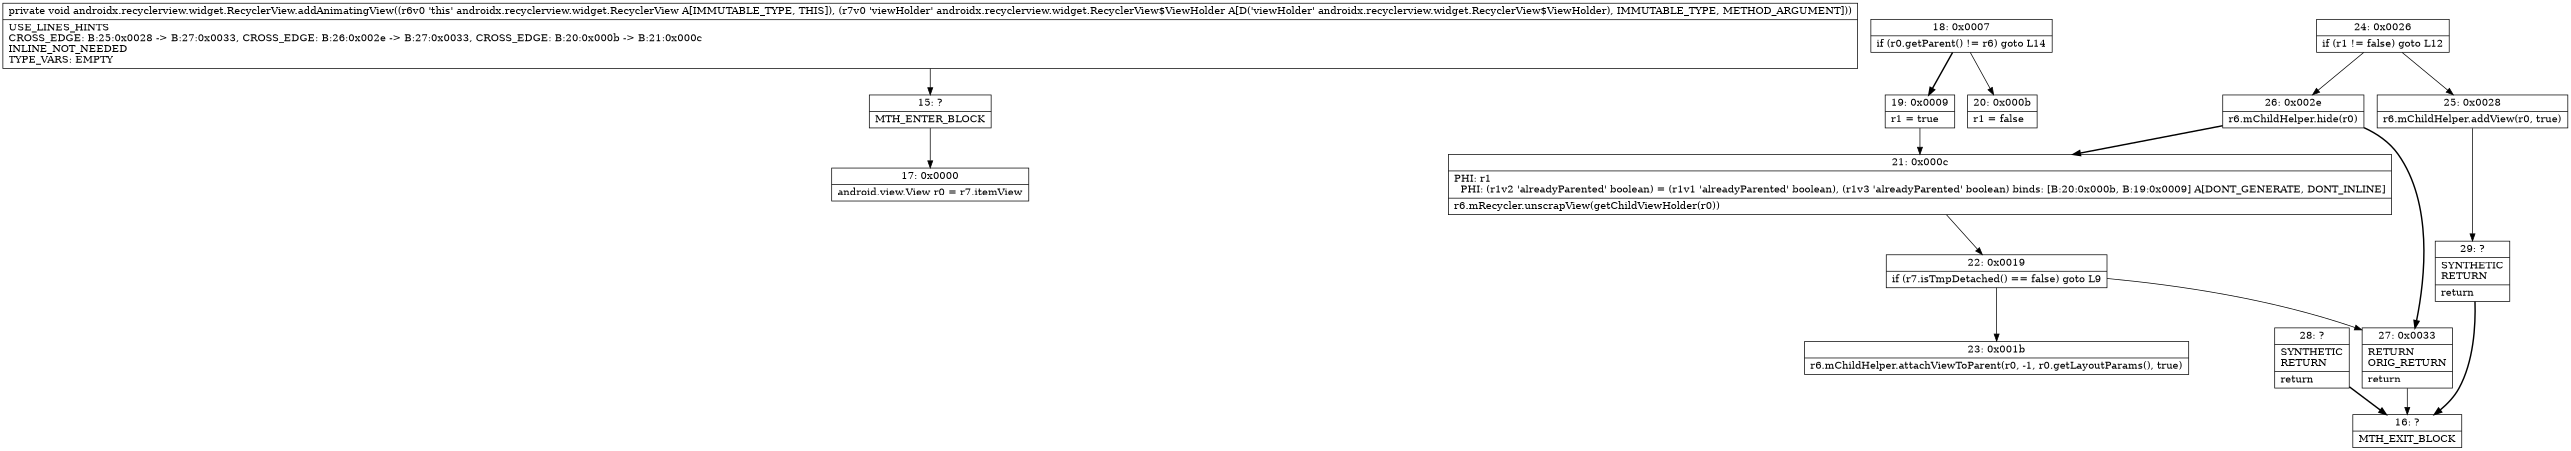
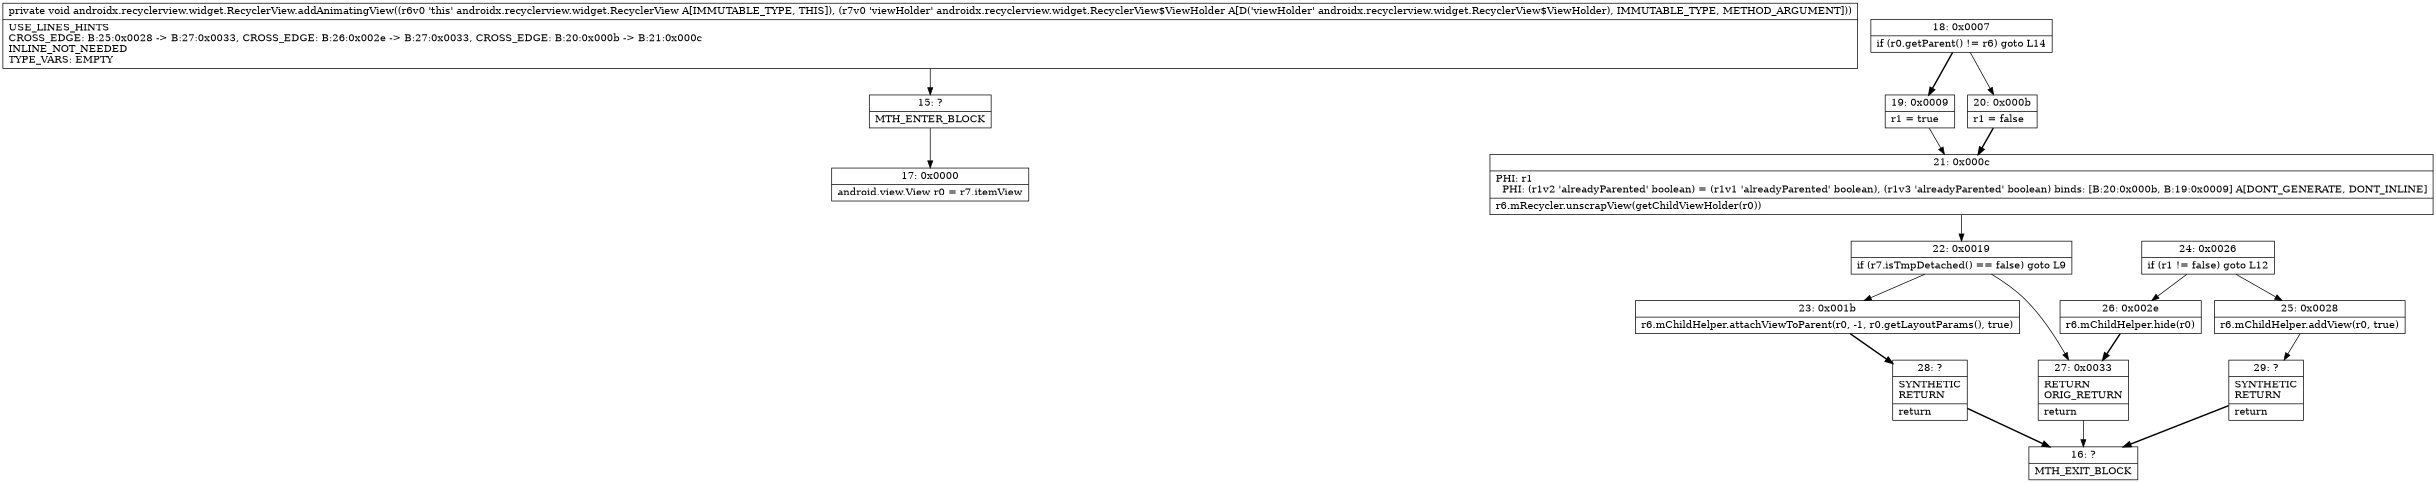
edge "26: 0x002e" -> "21: 0x000c": now "20: 0x000b" -> "21: 0x000c"
edge "23: 0x001b" -> "28: ?": added
